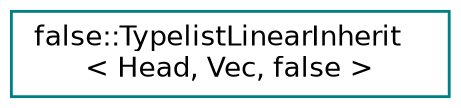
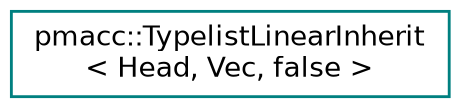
node "false::TypelistLinearInherit < Head, Vec, false >": label "false::TypelistLinearInherit < Head, Vec, false >" -> "pmacc::TypelistLinearInherit < Head, Vec, false >"
